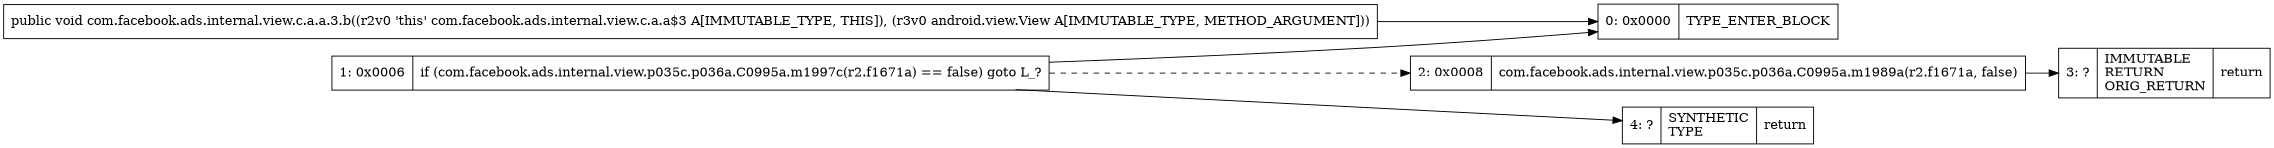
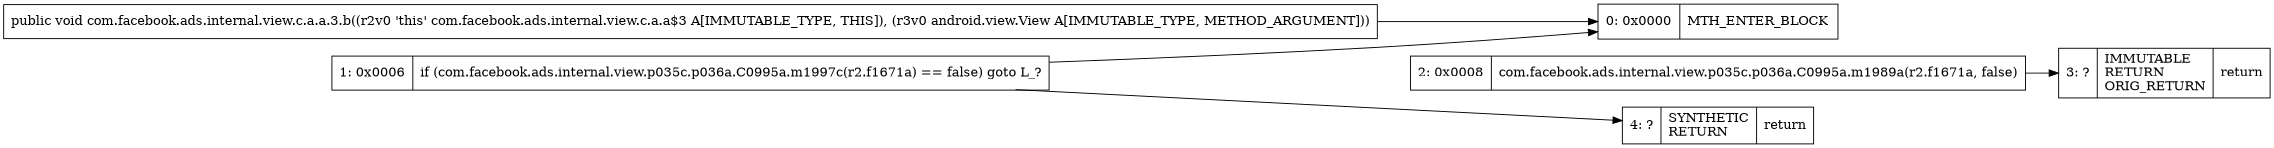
node "0: 0x0000": text "TYPE_ENTER_BLOCK" -> "MTH_ENTER_BLOCK"
edge "1: 0x0006" -> "2: 0x0008": removed
node "4: ?": text "TYPE" -> "RETURN"
